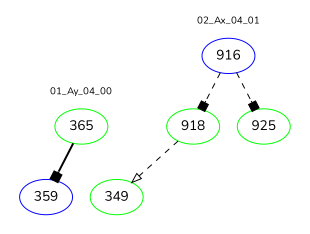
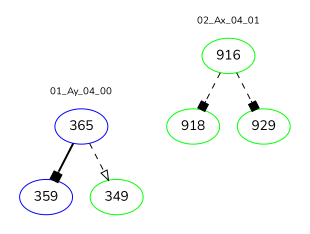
node "916": color blue -> green
node "365": color green -> blue
node "925": label "925" -> "929"
edge "918" -> "349": now "365" -> "349"
